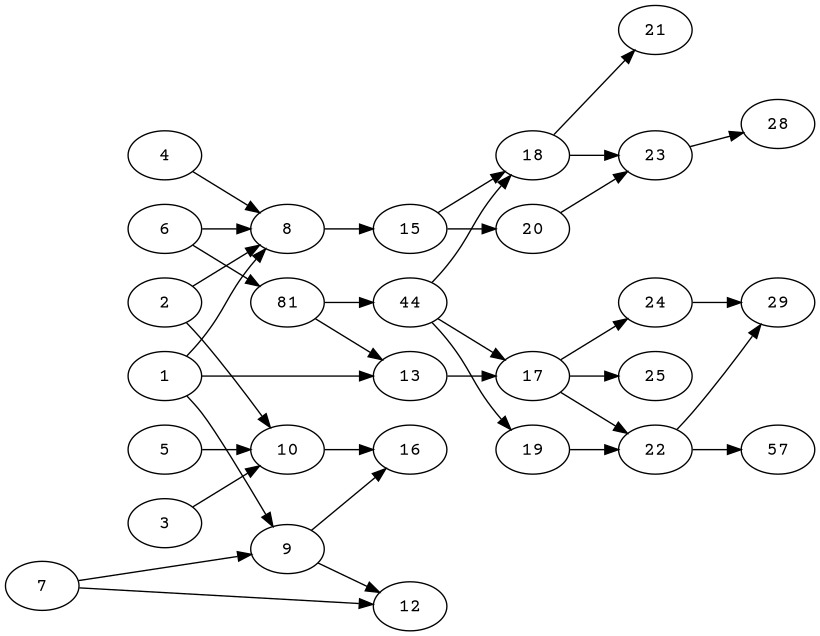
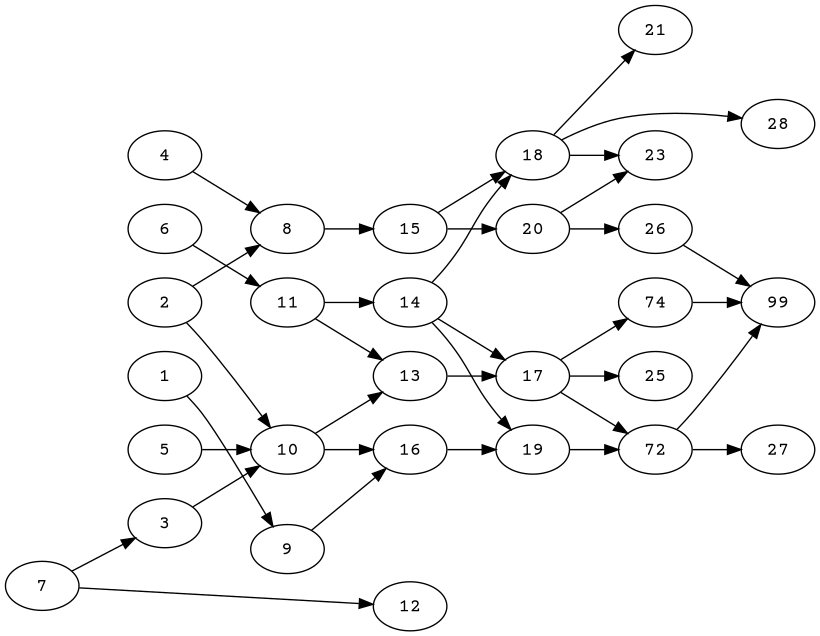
edge "23" -> "28": now "18" -> "28"
edge "6" -> "8": removed
node "26": added
node "81": label "81" -> "11"
node "44": label "44" -> "14"
node "24": label "24" -> "74"
node "29": label "29" -> "99"
edge "1" -> "8": removed
edge "1" -> "13": now "10" -> "13"
edge "16" -> "19": added
node "22": label "22" -> "72"
node "57": label "57" -> "27"
edge "7" -> "9": now "7" -> "3"
edge "9" -> "12": removed
